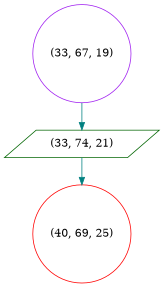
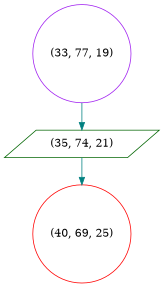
node "(33, 67, 19)": label "(33, 67, 19)" -> "(33, 77, 19)"
node "(33, 74, 21)": label "(33, 74, 21)" -> "(35, 74, 21)"
